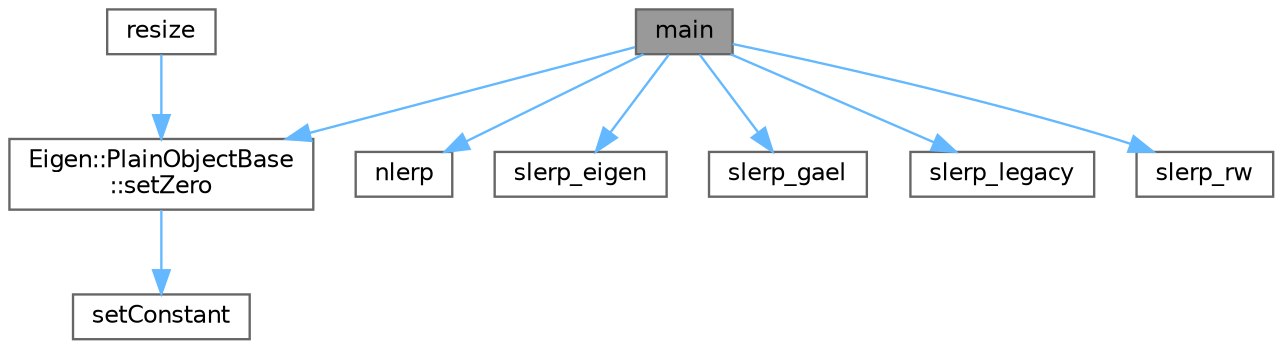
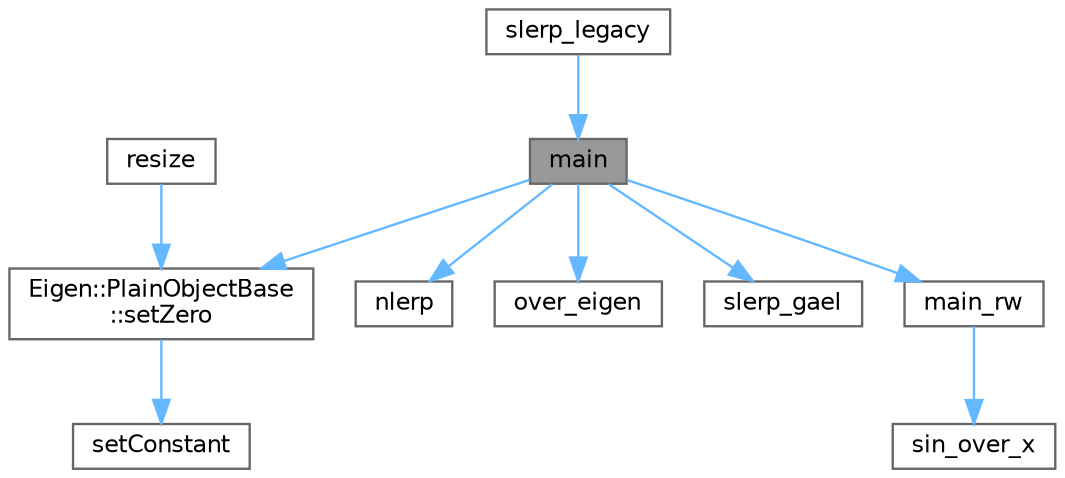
edge "main" -> "slerp_legacy": reversed
node "slerp_eigen": label "slerp_eigen" -> "over_eigen"
node "slerp_rw": label "slerp_rw" -> "main_rw"
node "sin_over_x": added
